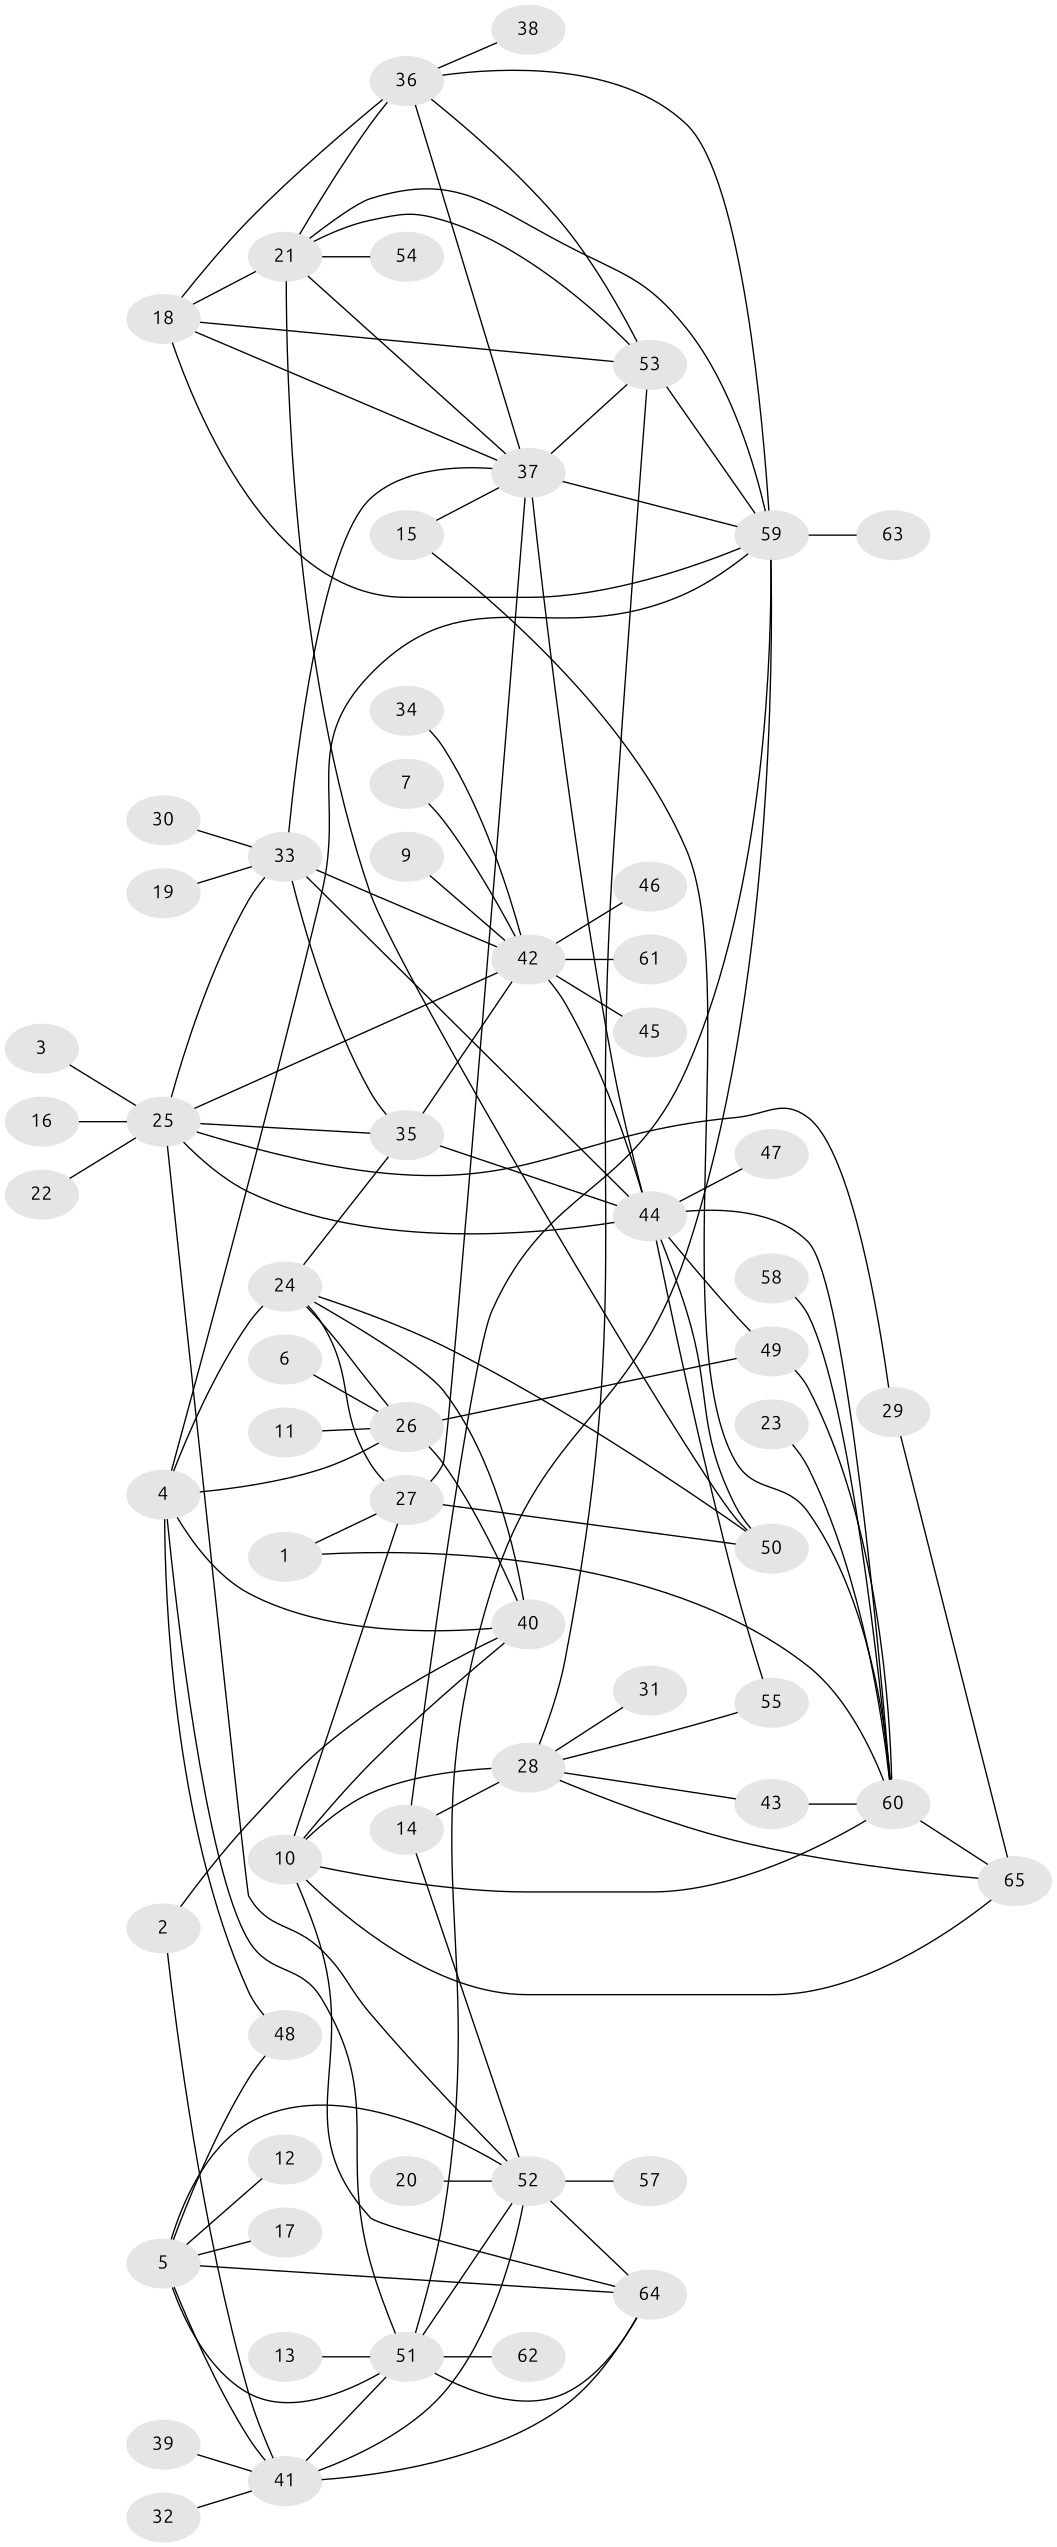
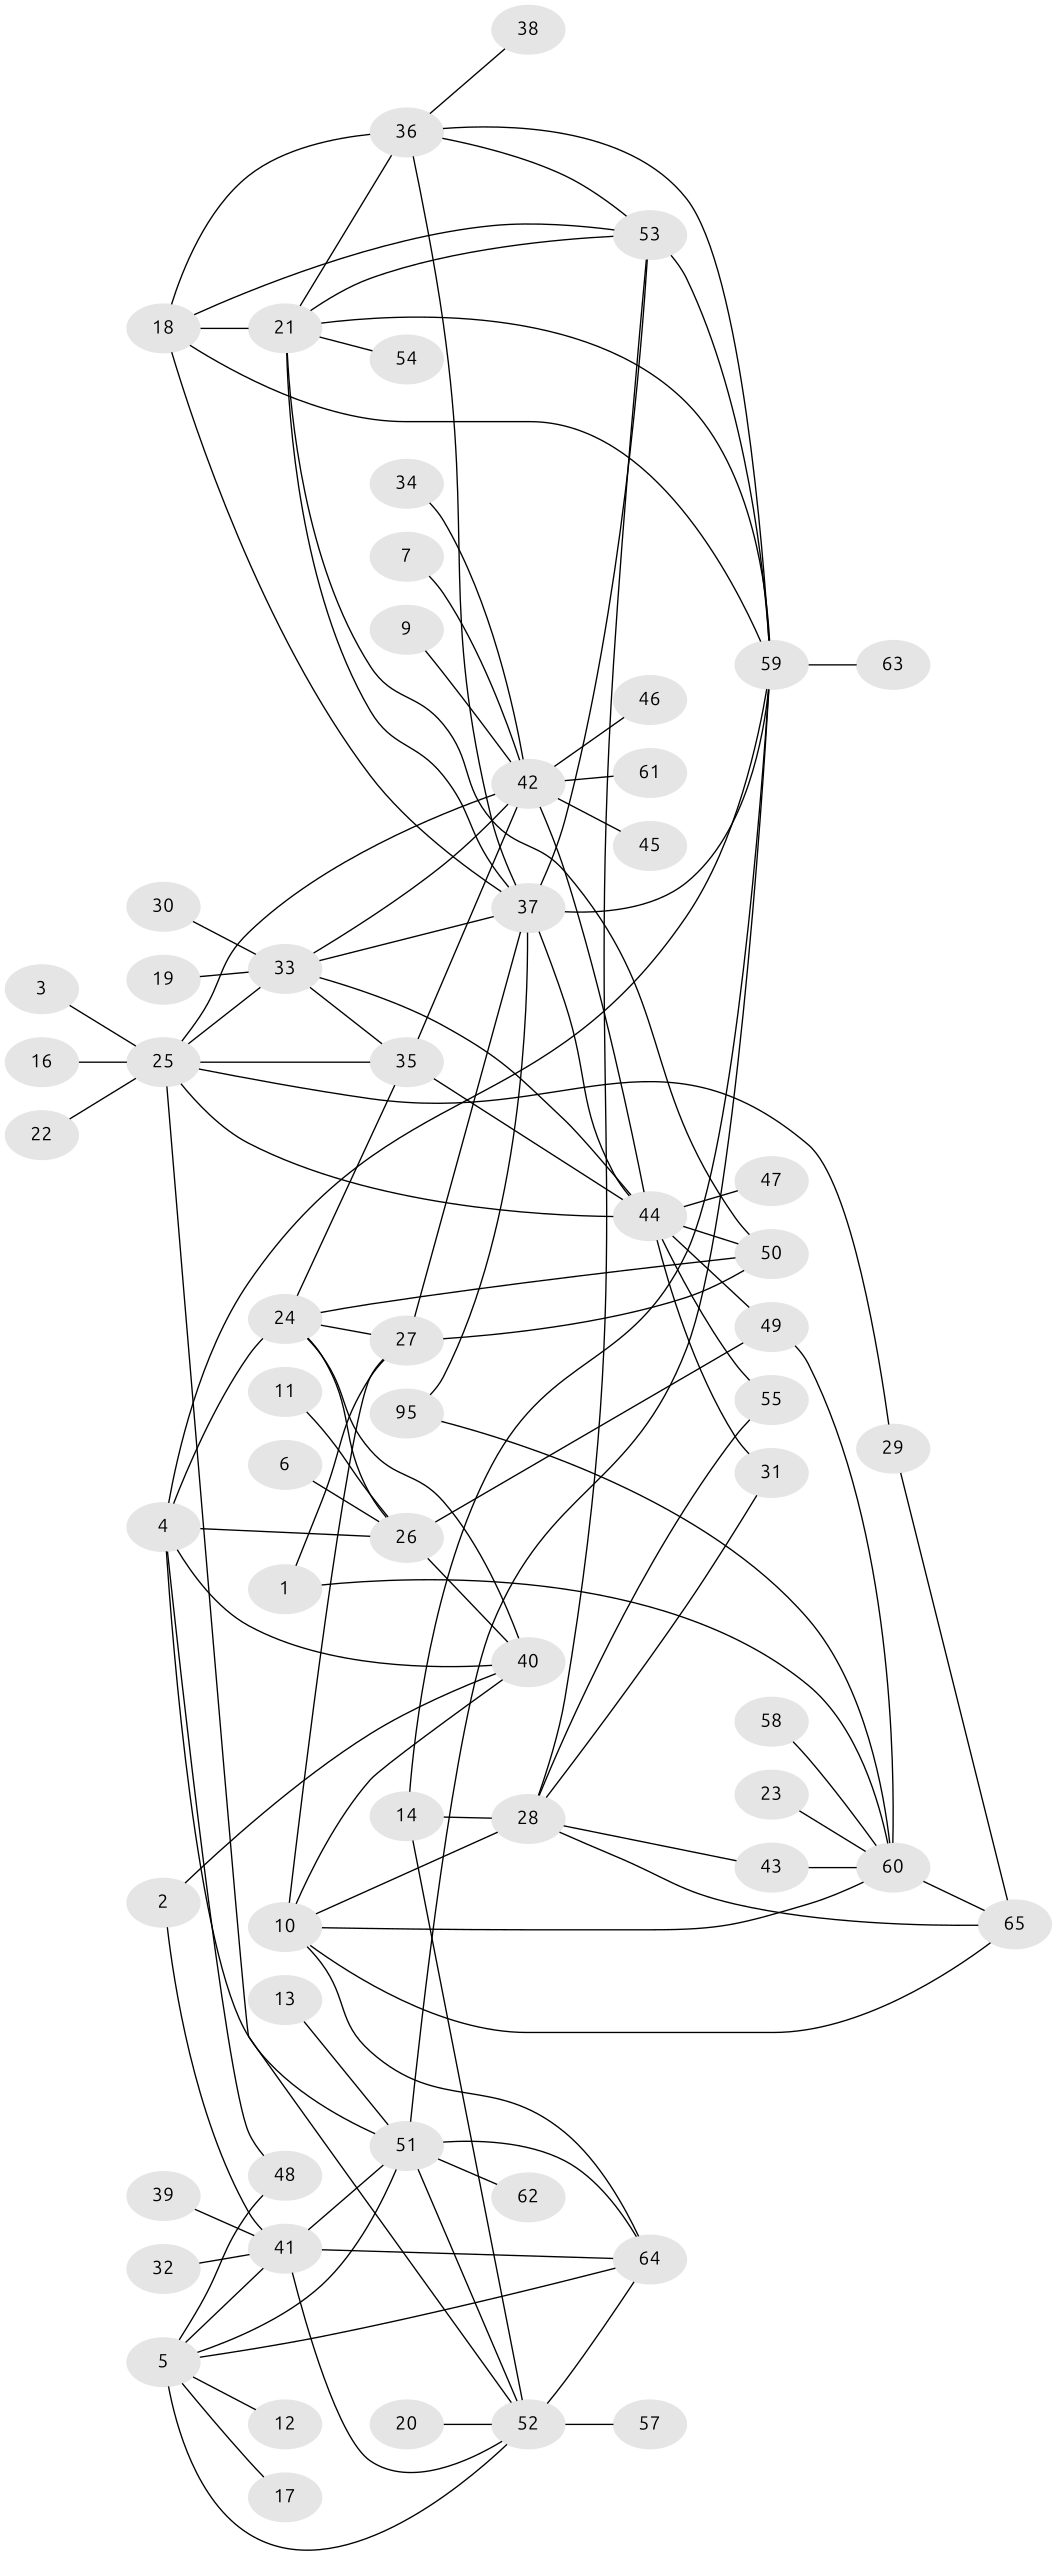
node "15": label "15" -> "95"
edge "44" -- "60": now "44" -- "31"
